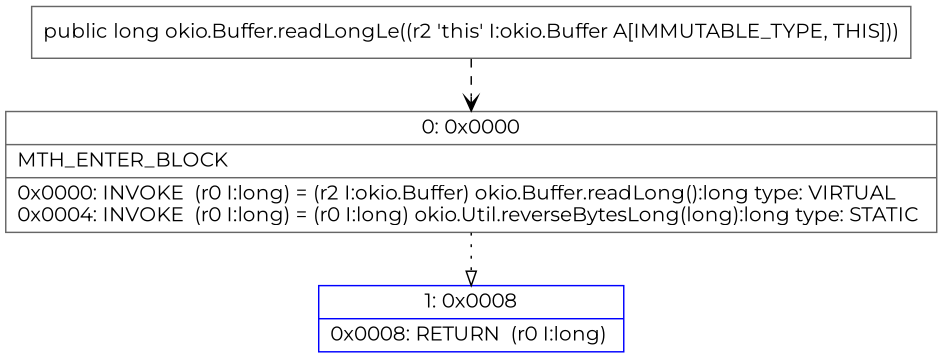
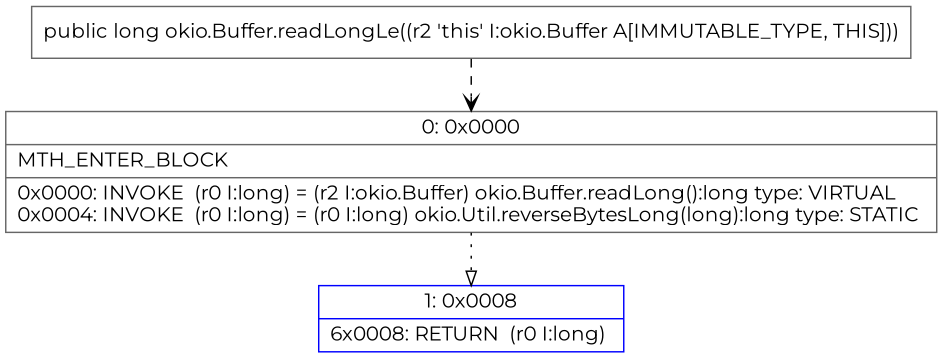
node "1: 0x0008": text "0x0008: RETURN  (r0 I:long)" -> "6x0008: RETURN  (r0 I:long)"
